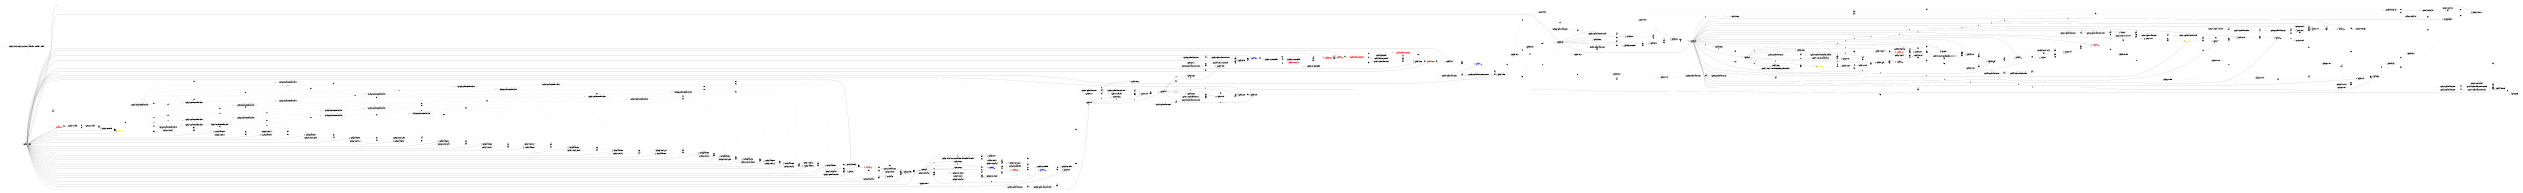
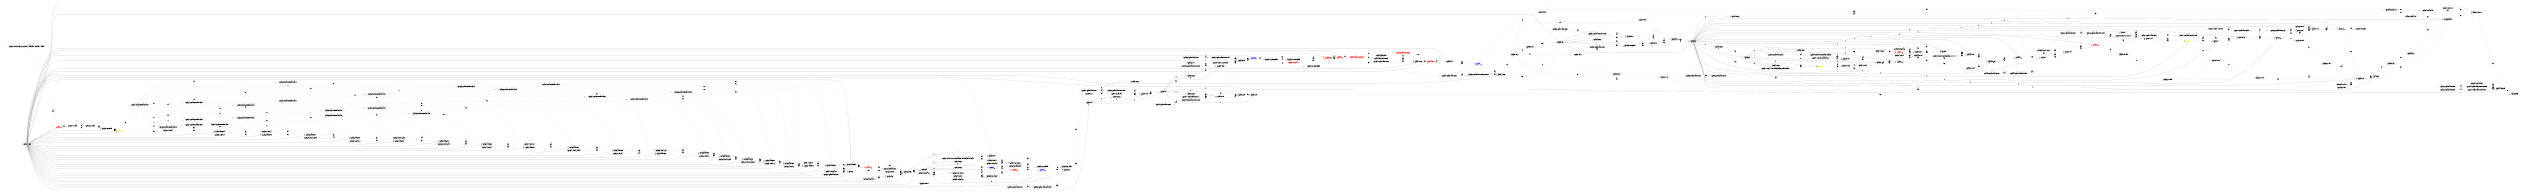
edge "(163296008)optparse.Values.out_dir(out_dir)" -> "(163296010)()": now "(163296008)optparse.Values.out_dir(out_dir)" -> "(163296005)String(lit(%s/job%d.out))"
edge "(163295976)str(cmd)" -> "(163295981)=Add": removed, label "para"
edge "(163295883)If" -> "(163295886)error": now "(163295882)NotEq" -> "(163295886)error"
